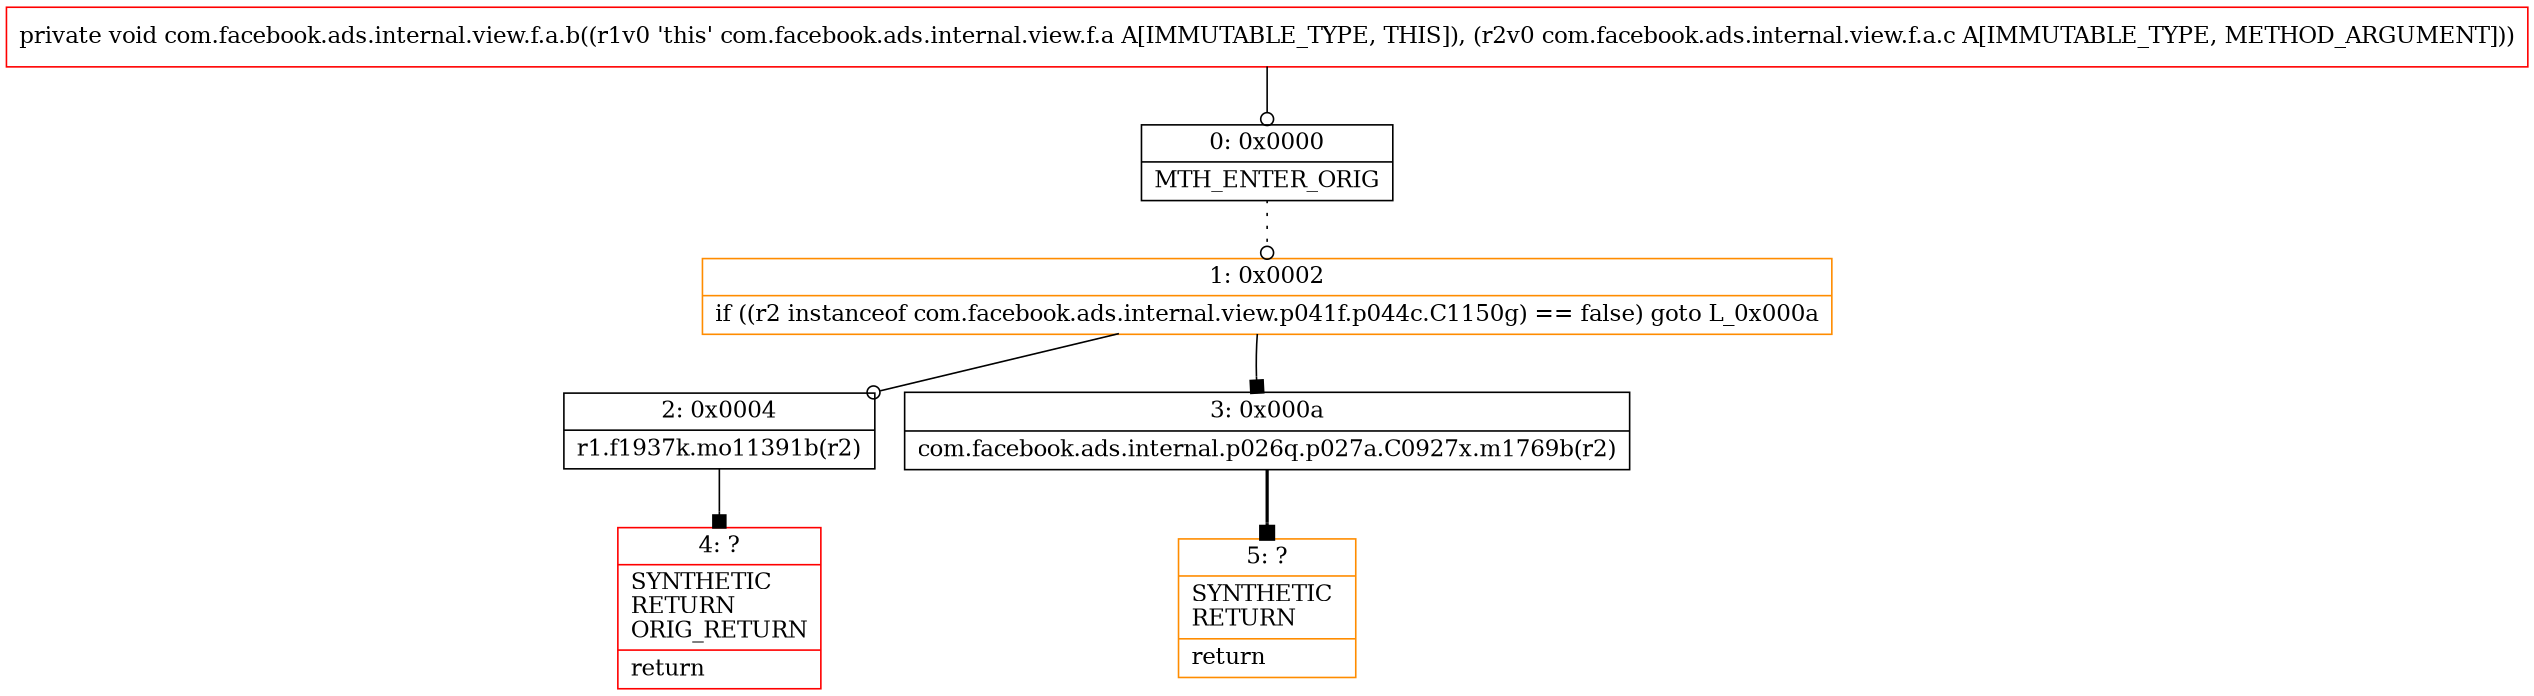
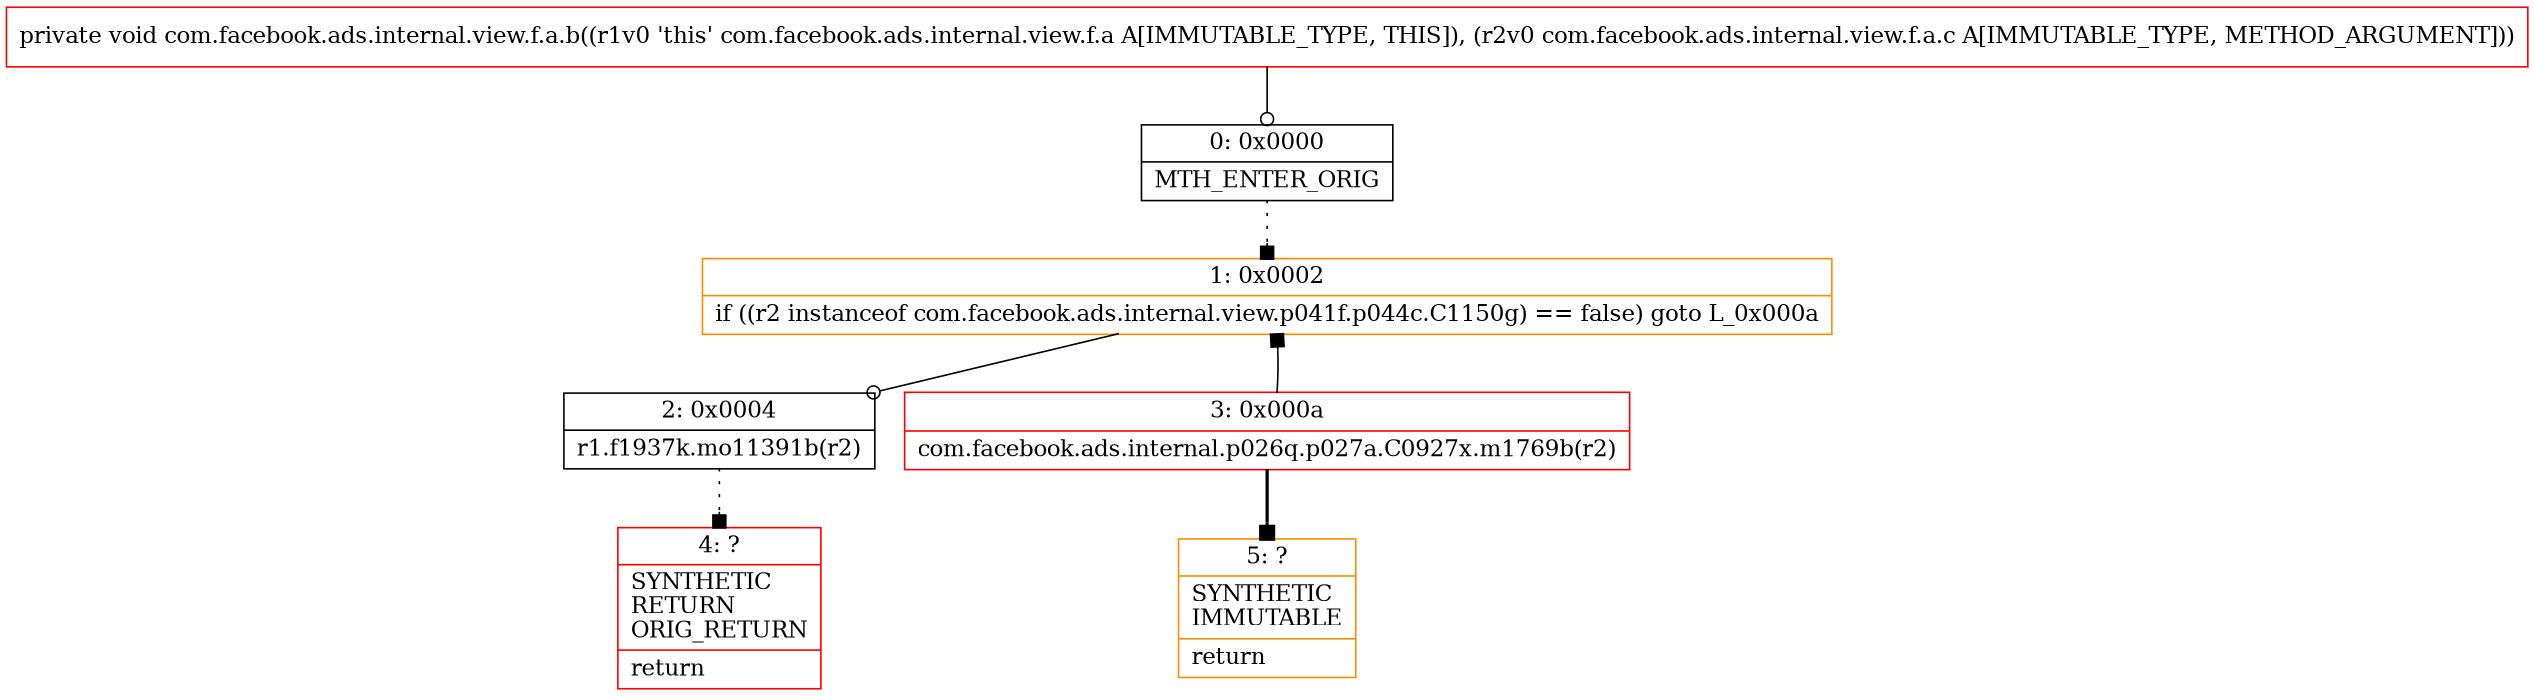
edge "0: 0x0000" -> "1: 0x0002": arrowhead odot -> box
edge "1: 0x0002" -> "3: 0x000a": reversed
node "3: 0x000a": color black -> red
edge "2: 0x0004" -> "4: ?": style solid -> dotted
node "5: ?": text "RETURN" -> "IMMUTABLE"
